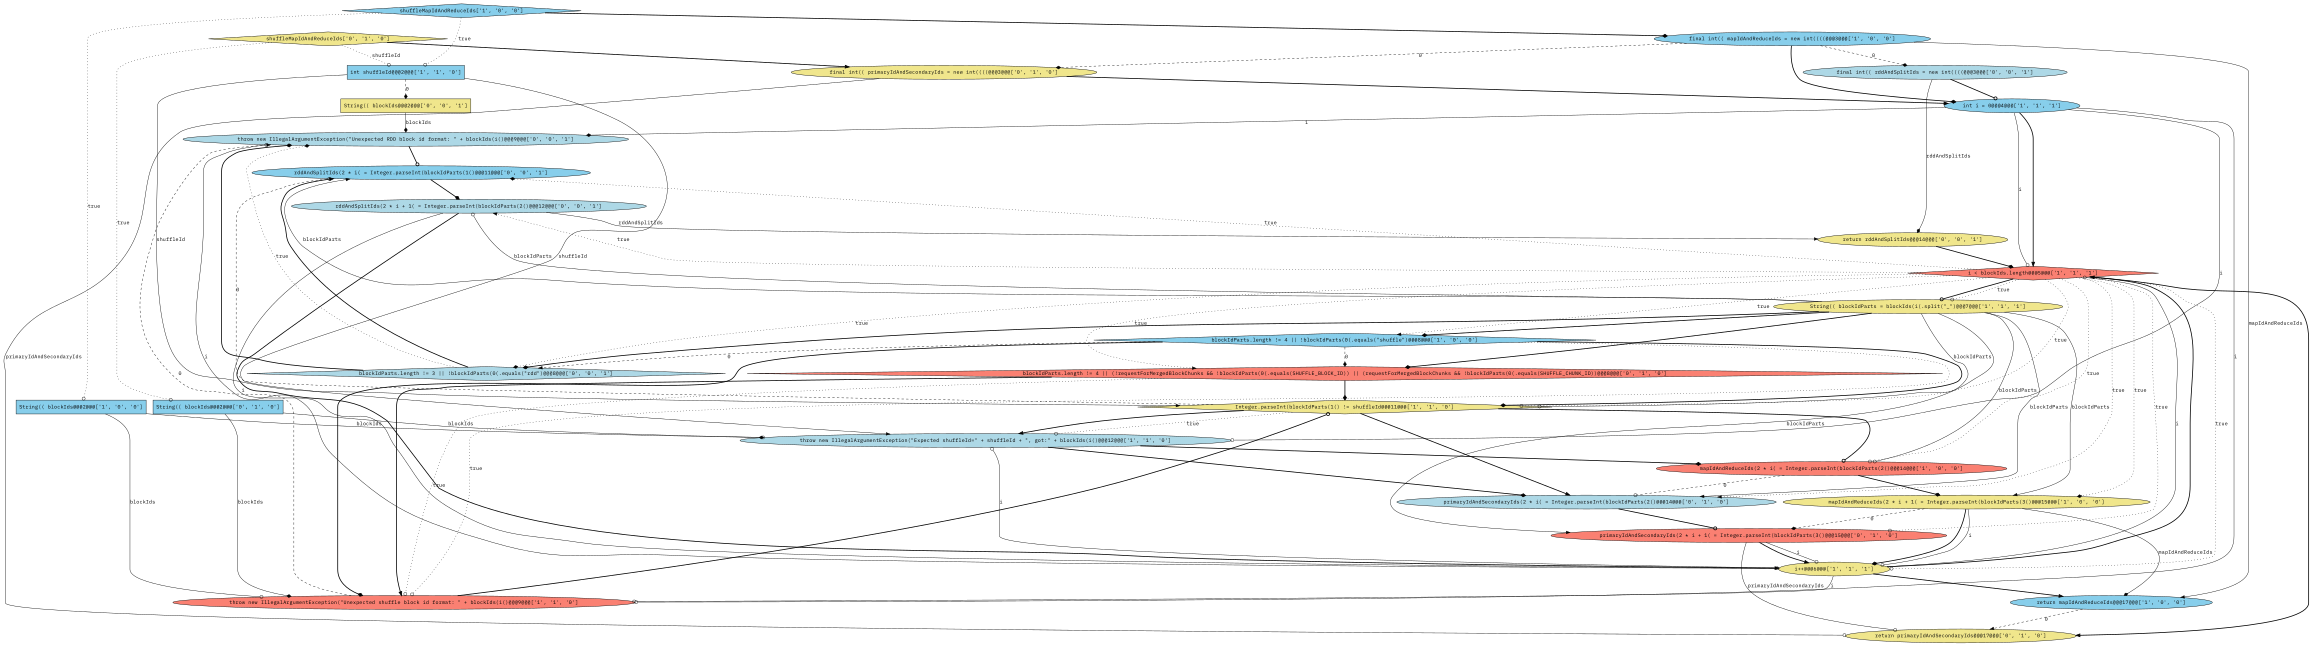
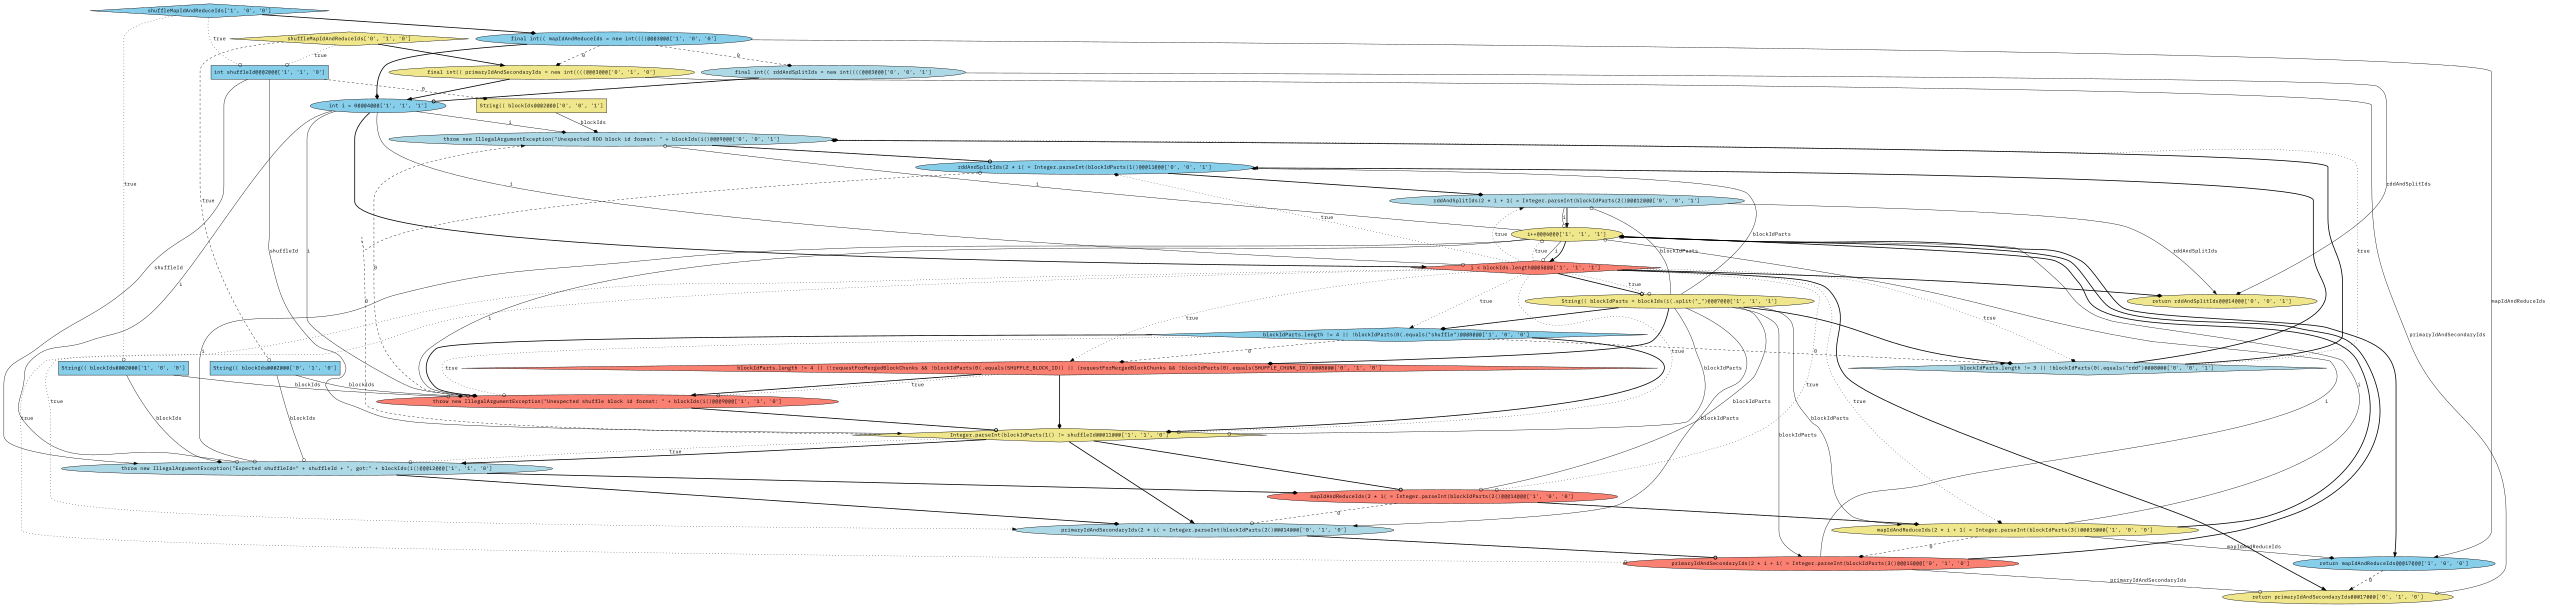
edge "shuffleMapIdAndReduceIds['0', '1', '0']" -> "int shuffleId@@@2@@@['1', '1', '0']": label "shuffleId" -> "true"
edge "shuffleMapIdAndReduceIds['0', '1', '0']" -> "String(( blockIds@@@2@@@['0', '1', '0']": style dotted -> dashed
edge "return rddAndSplitIds@@@14@@@['0', '0', '1']" -> "i < blockIds.length@@@5@@@['1', '1', '1']": reversed
